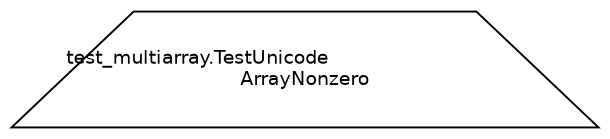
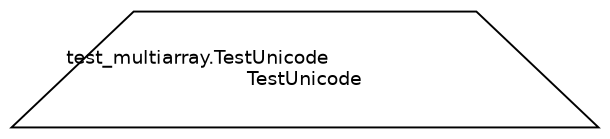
node "test_multiarray.TestUnicode ArrayNonzero": label "test_multiarray.TestUnicode ArrayNonzero" -> "test_multiarray.TestUnicode TestUnicode"
